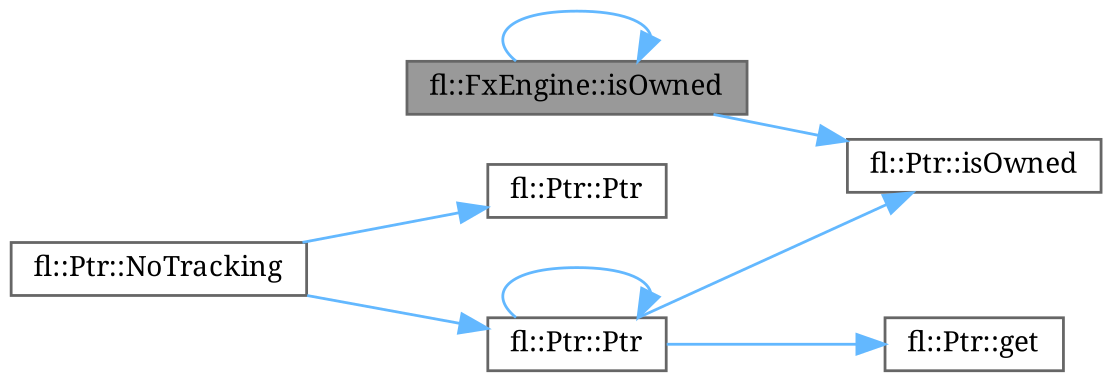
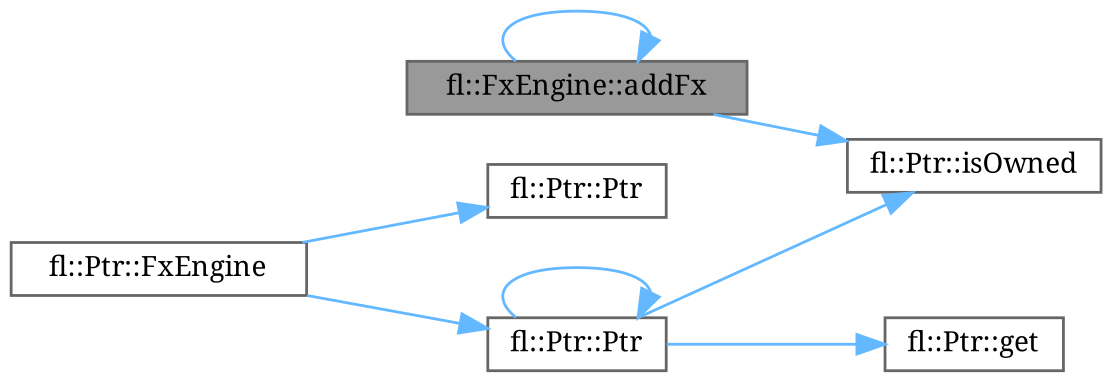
node "fl::FxEngine::isOwned": label "fl::FxEngine::isOwned" -> "fl::FxEngine::addFx"
node "fl::Ptr::NoTracking": label "fl::Ptr::NoTracking" -> "fl::Ptr::FxEngine"
